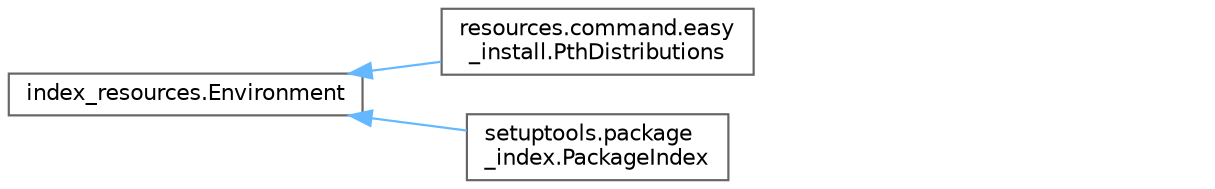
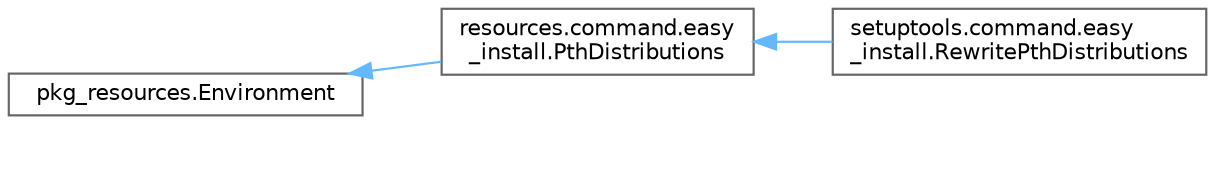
node "setuptools.command.easy _install.RewritePthDistributions": added
node "index_resources.Environment": label "index_resources.Environment" -> "pkg_resources.Environment"
node "setuptools.package _index.PackageIndex": removed
